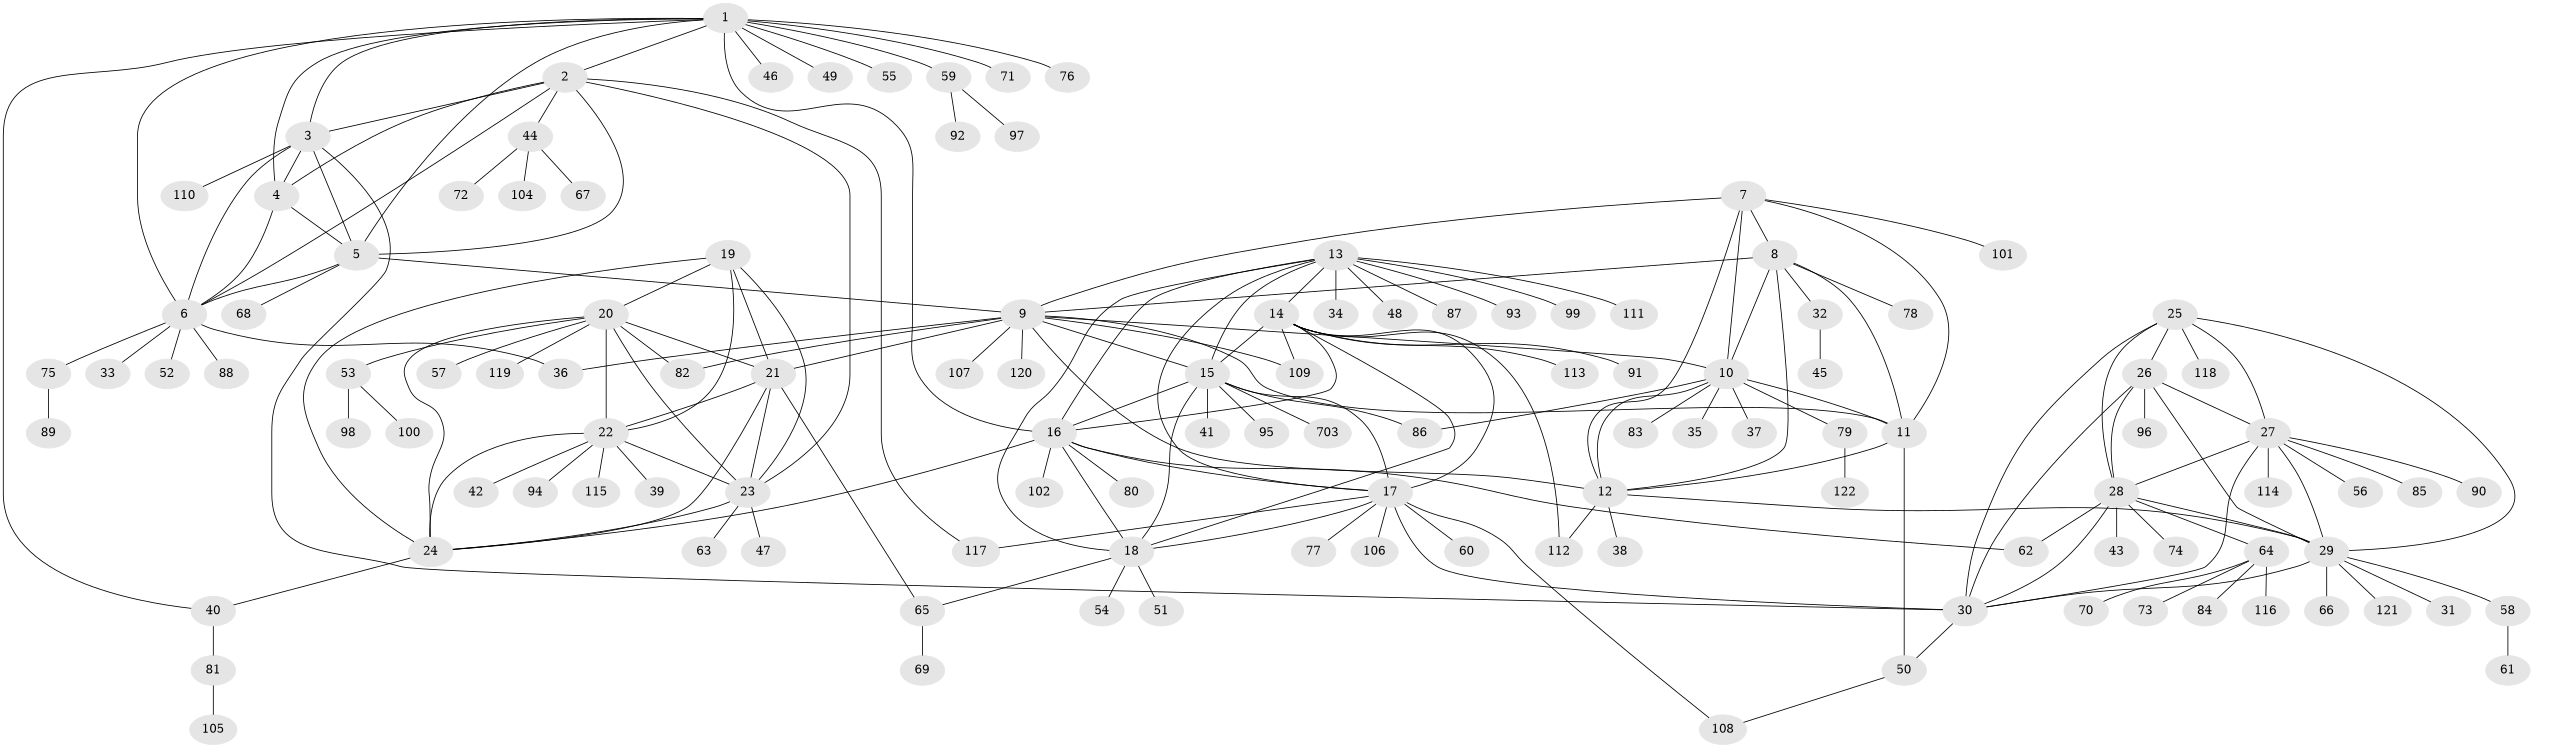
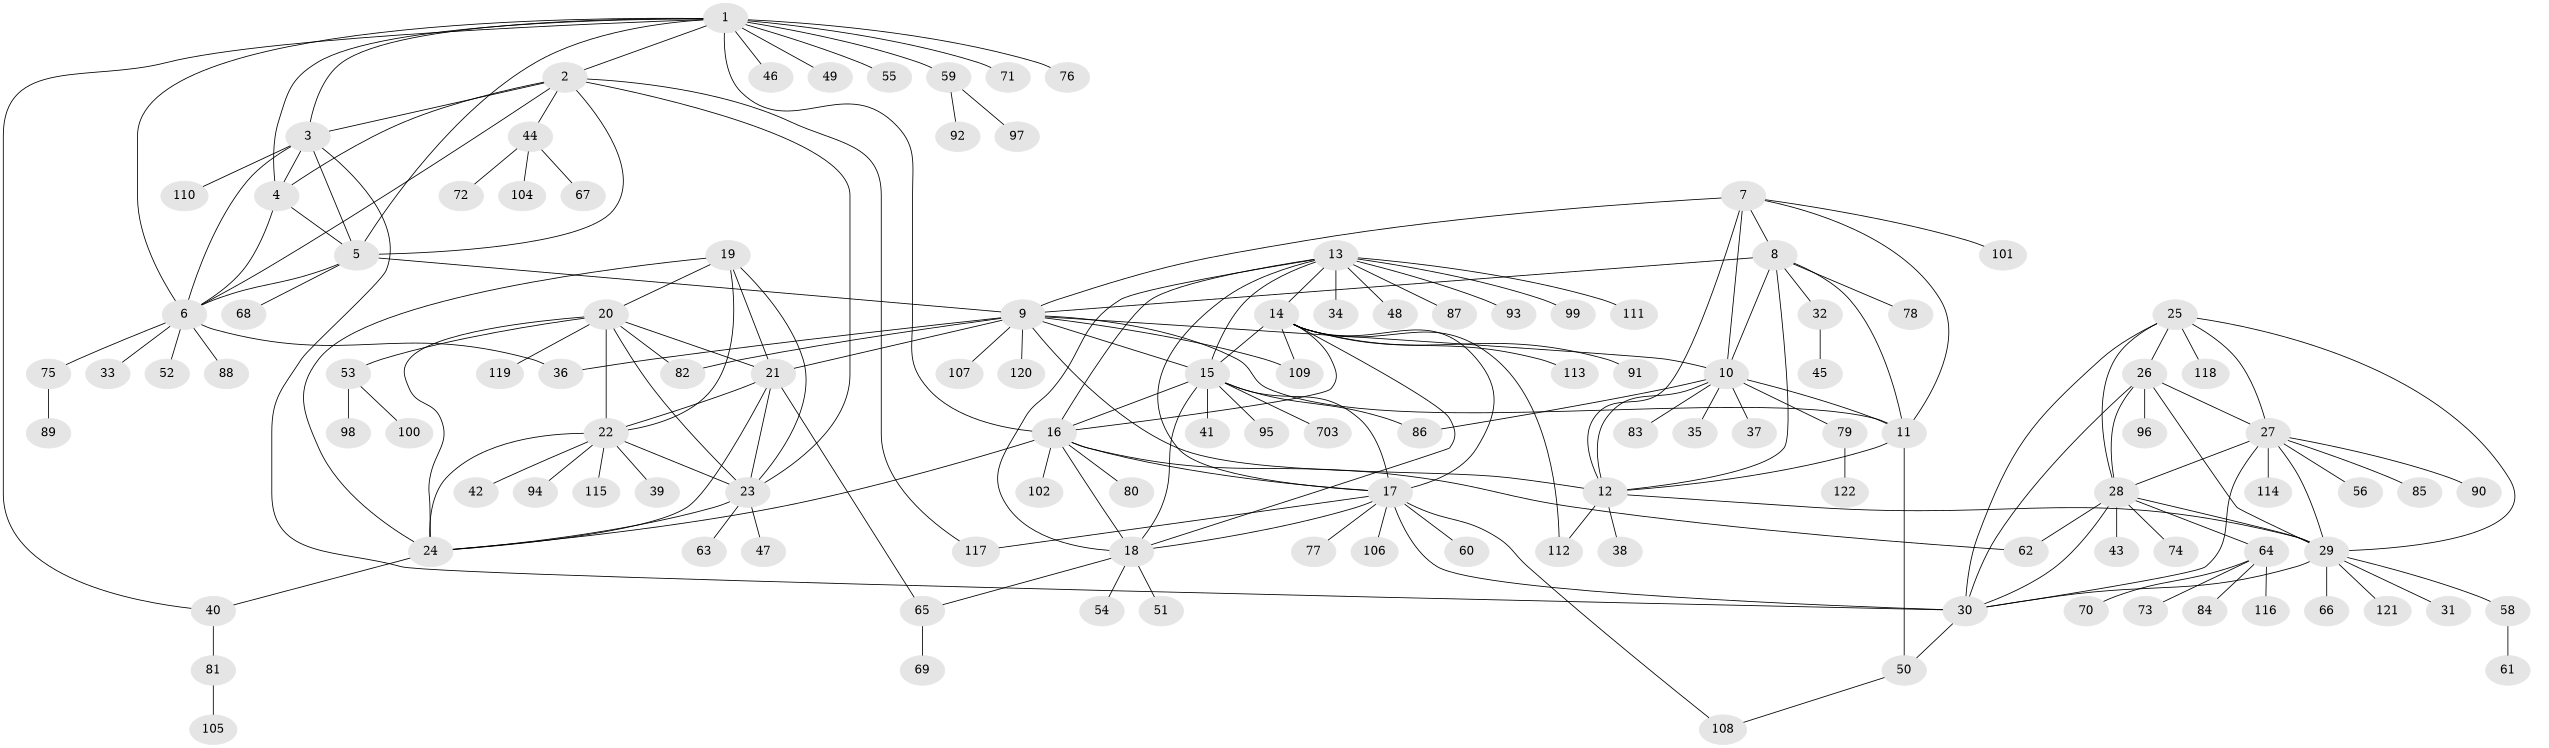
node "57": removed
